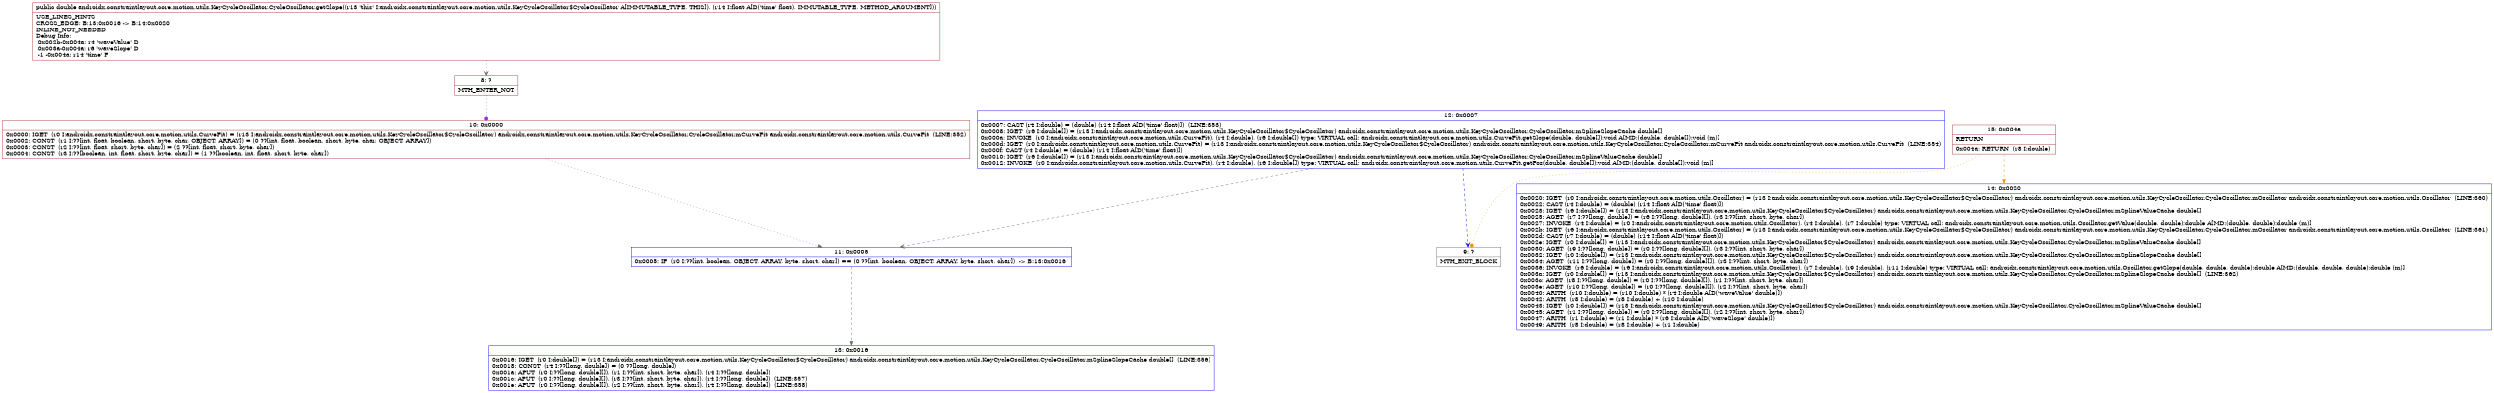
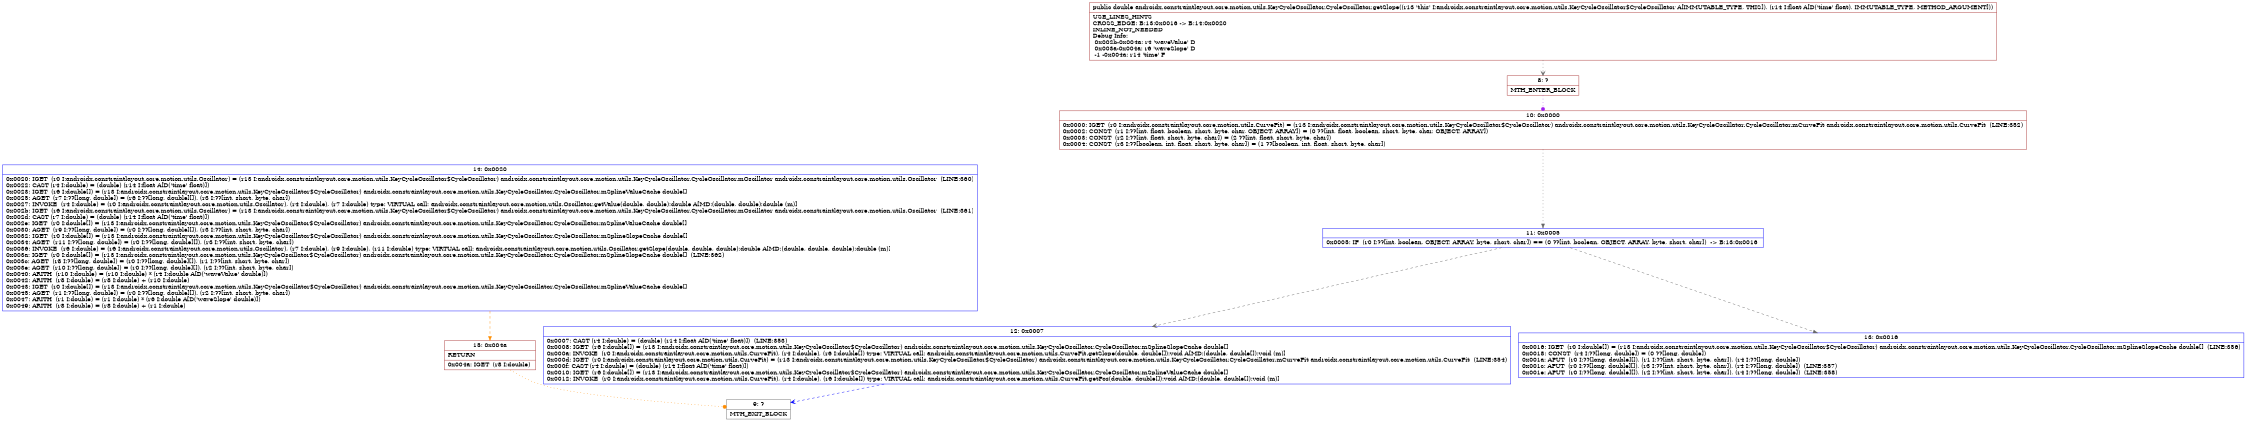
node "8: ?": text "MTH_ENTER_NOT" -> "MTH_ENTER_BLOCK"
node "15: 0x004a": text "0x004a: RETURN  (r8 I:double)" -> "0x004a: IGET  (r8 I:double)"
edge "15: 0x004a" -> "14: 0x0020": reversed
edge "12: 0x0007" -> "11: 0x0005": reversed
